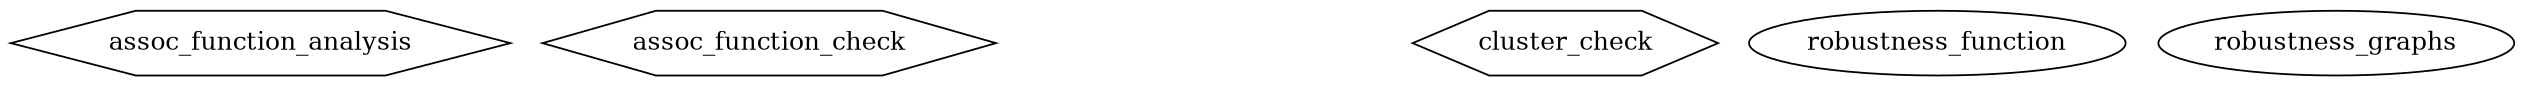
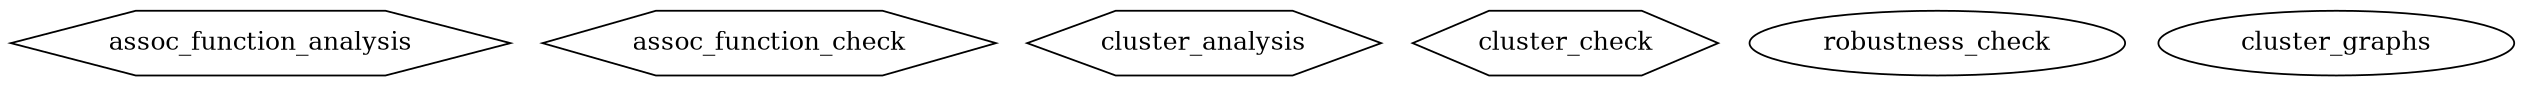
node "cluster_analysis": added
node "robustness_function": label "robustness_function" -> "robustness_check"
node "robustness_graphs": label "robustness_graphs" -> "cluster_graphs"
